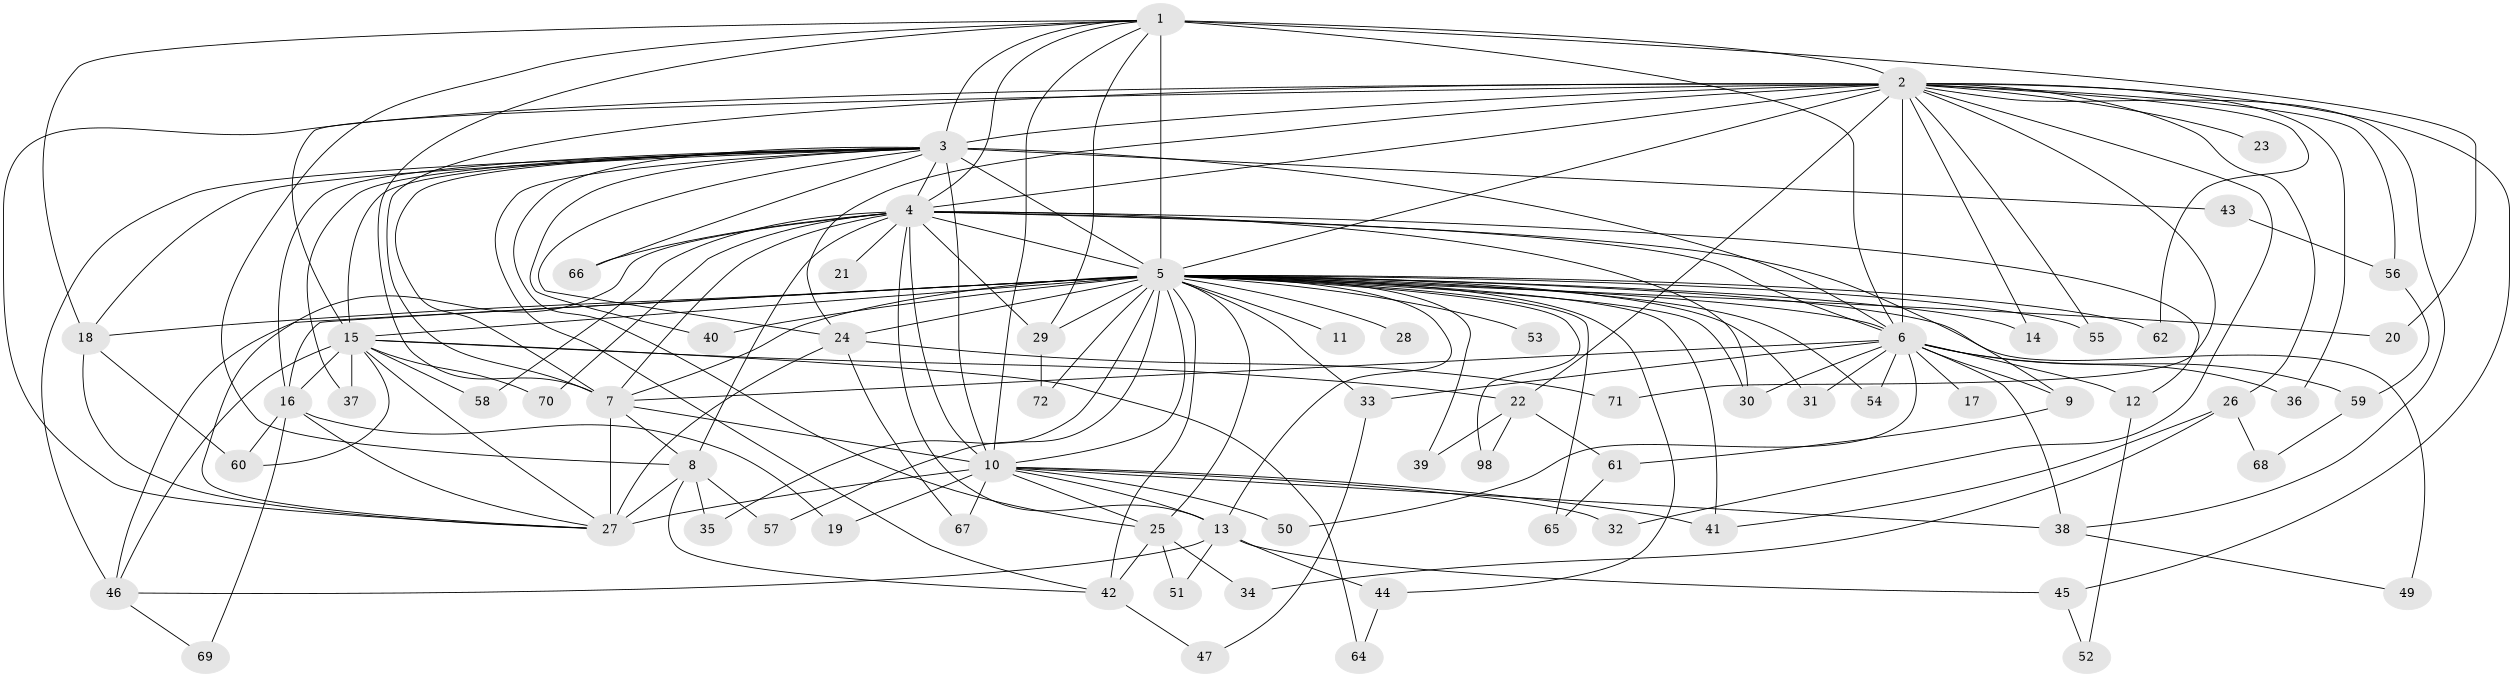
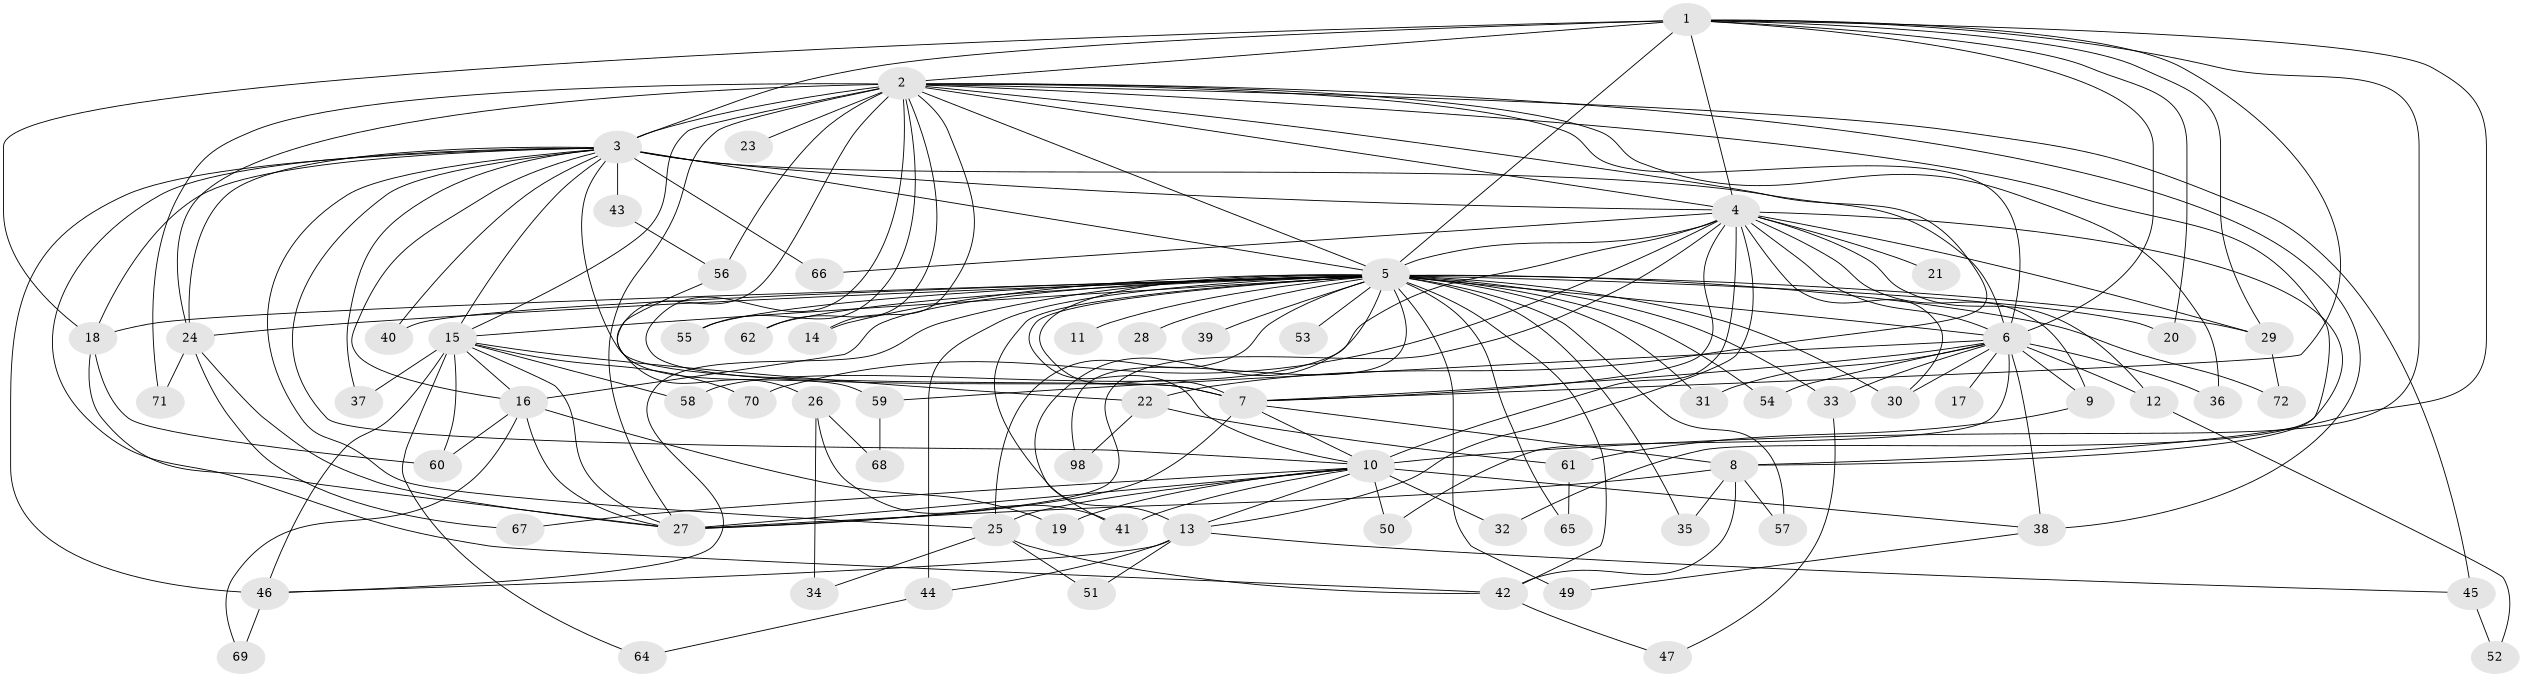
edge "22" -- "39": removed
